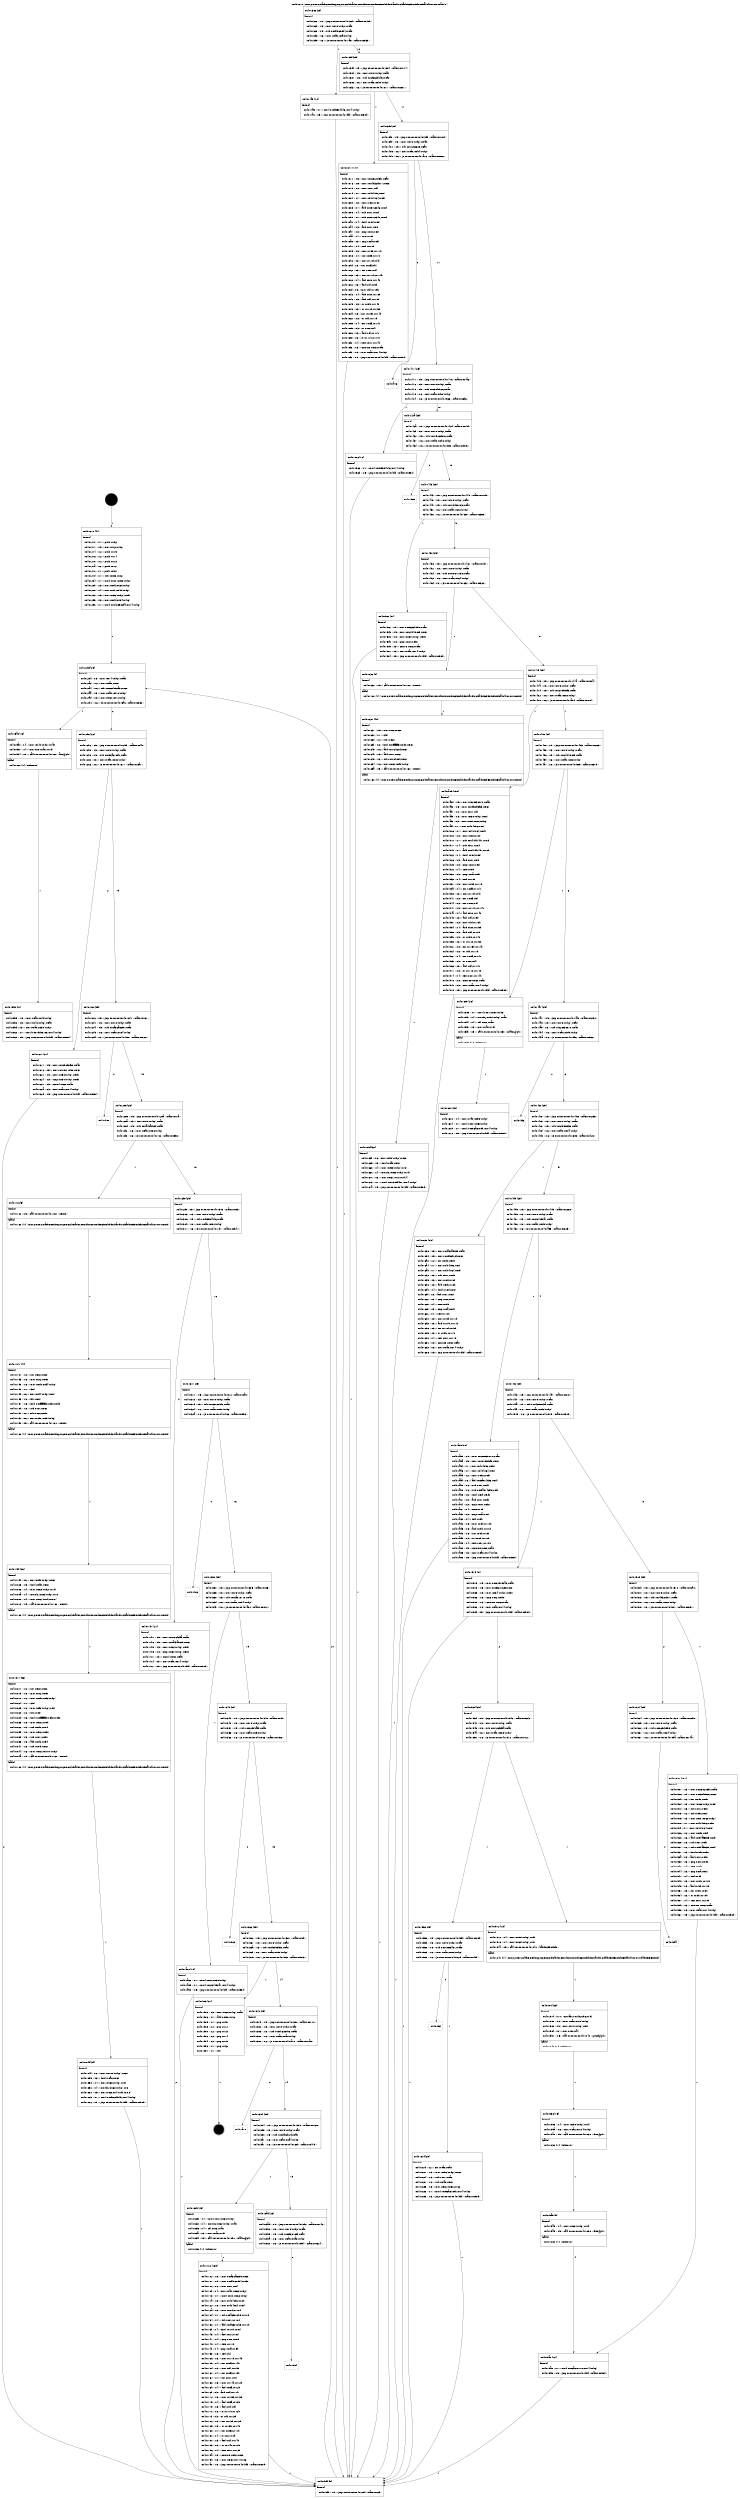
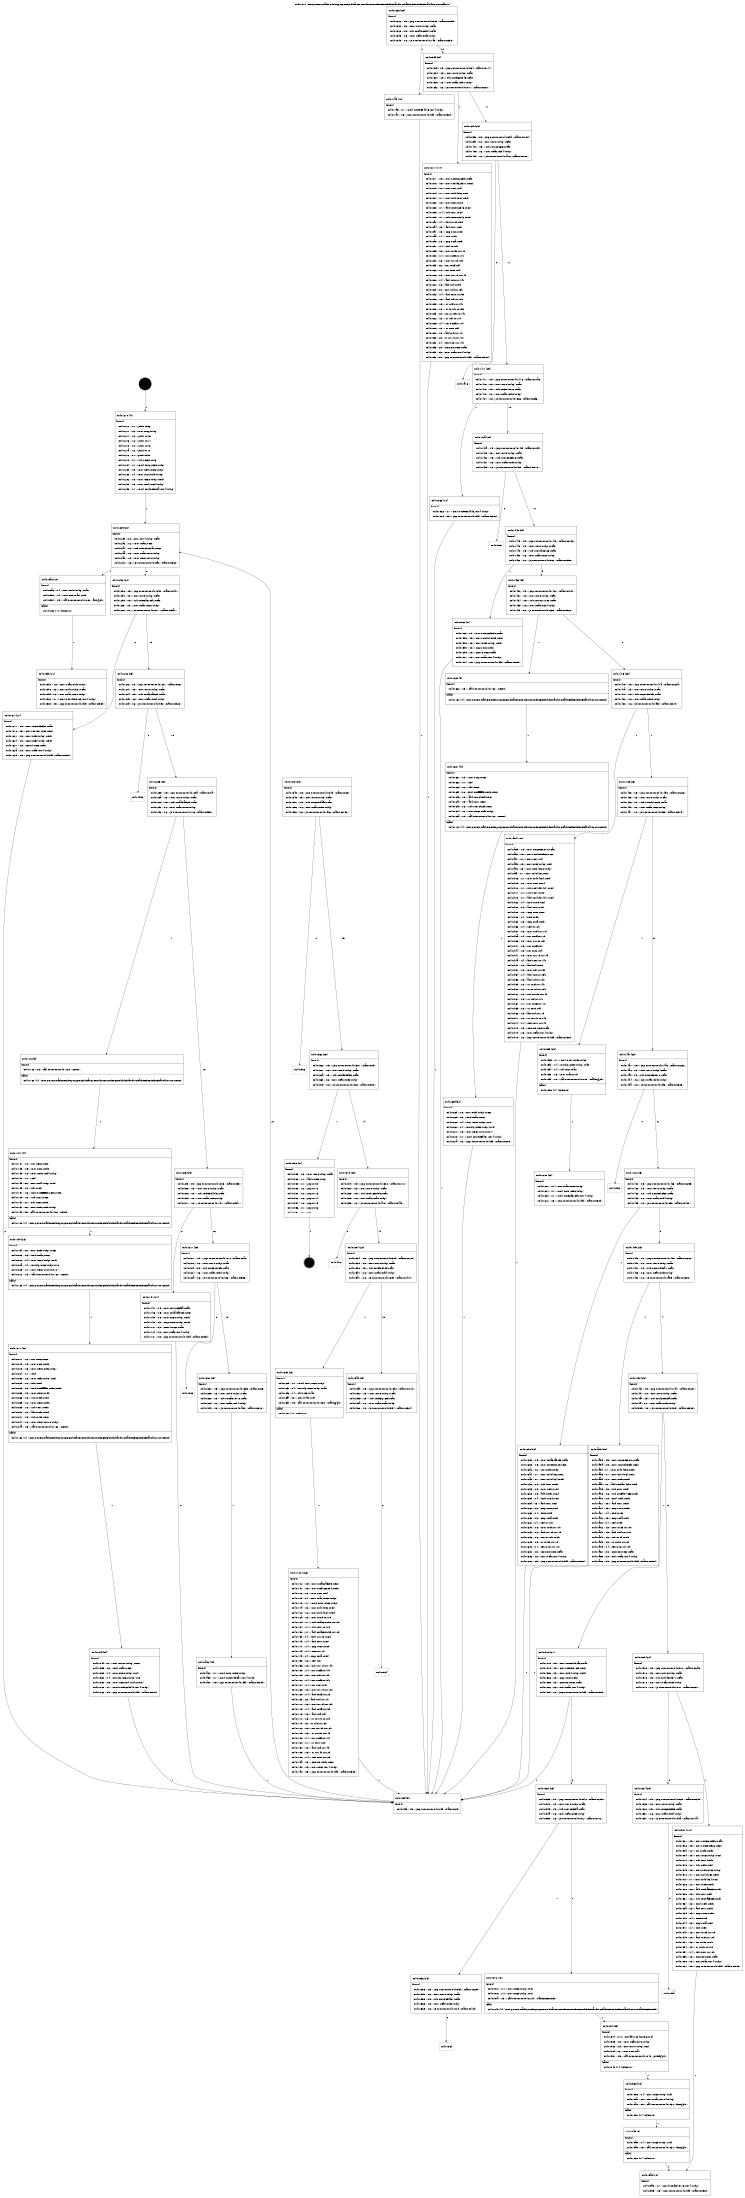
edge "0x401330 [25]" -> "0x401349 [25]": removed, label "15"
node "0x40167f [25]": removed
edge "0x4019ae [12]" -> "0x401bfd [5]": removed, label "1"
